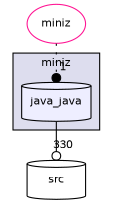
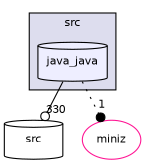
edge "miniz" -> "java_java": reversed
cluster "miniz": label "miniz" -> "src"
